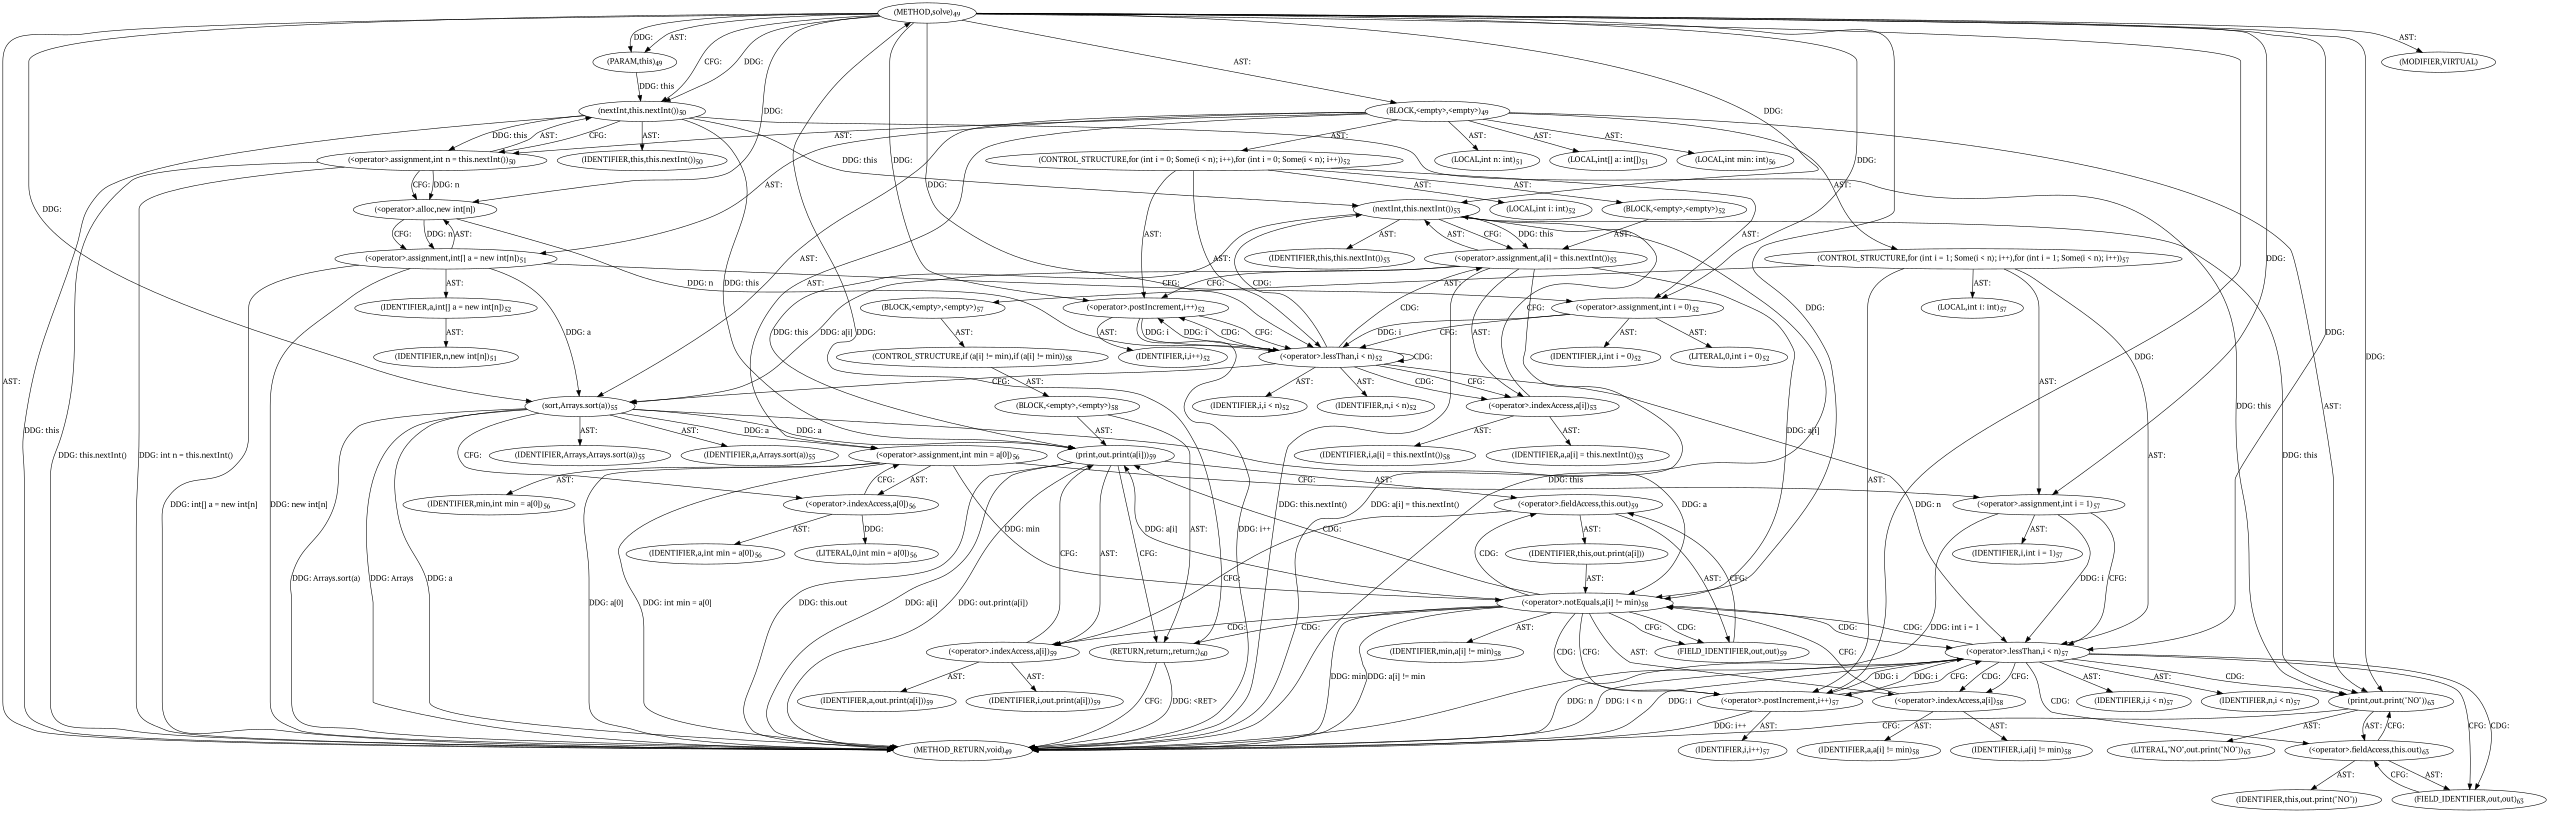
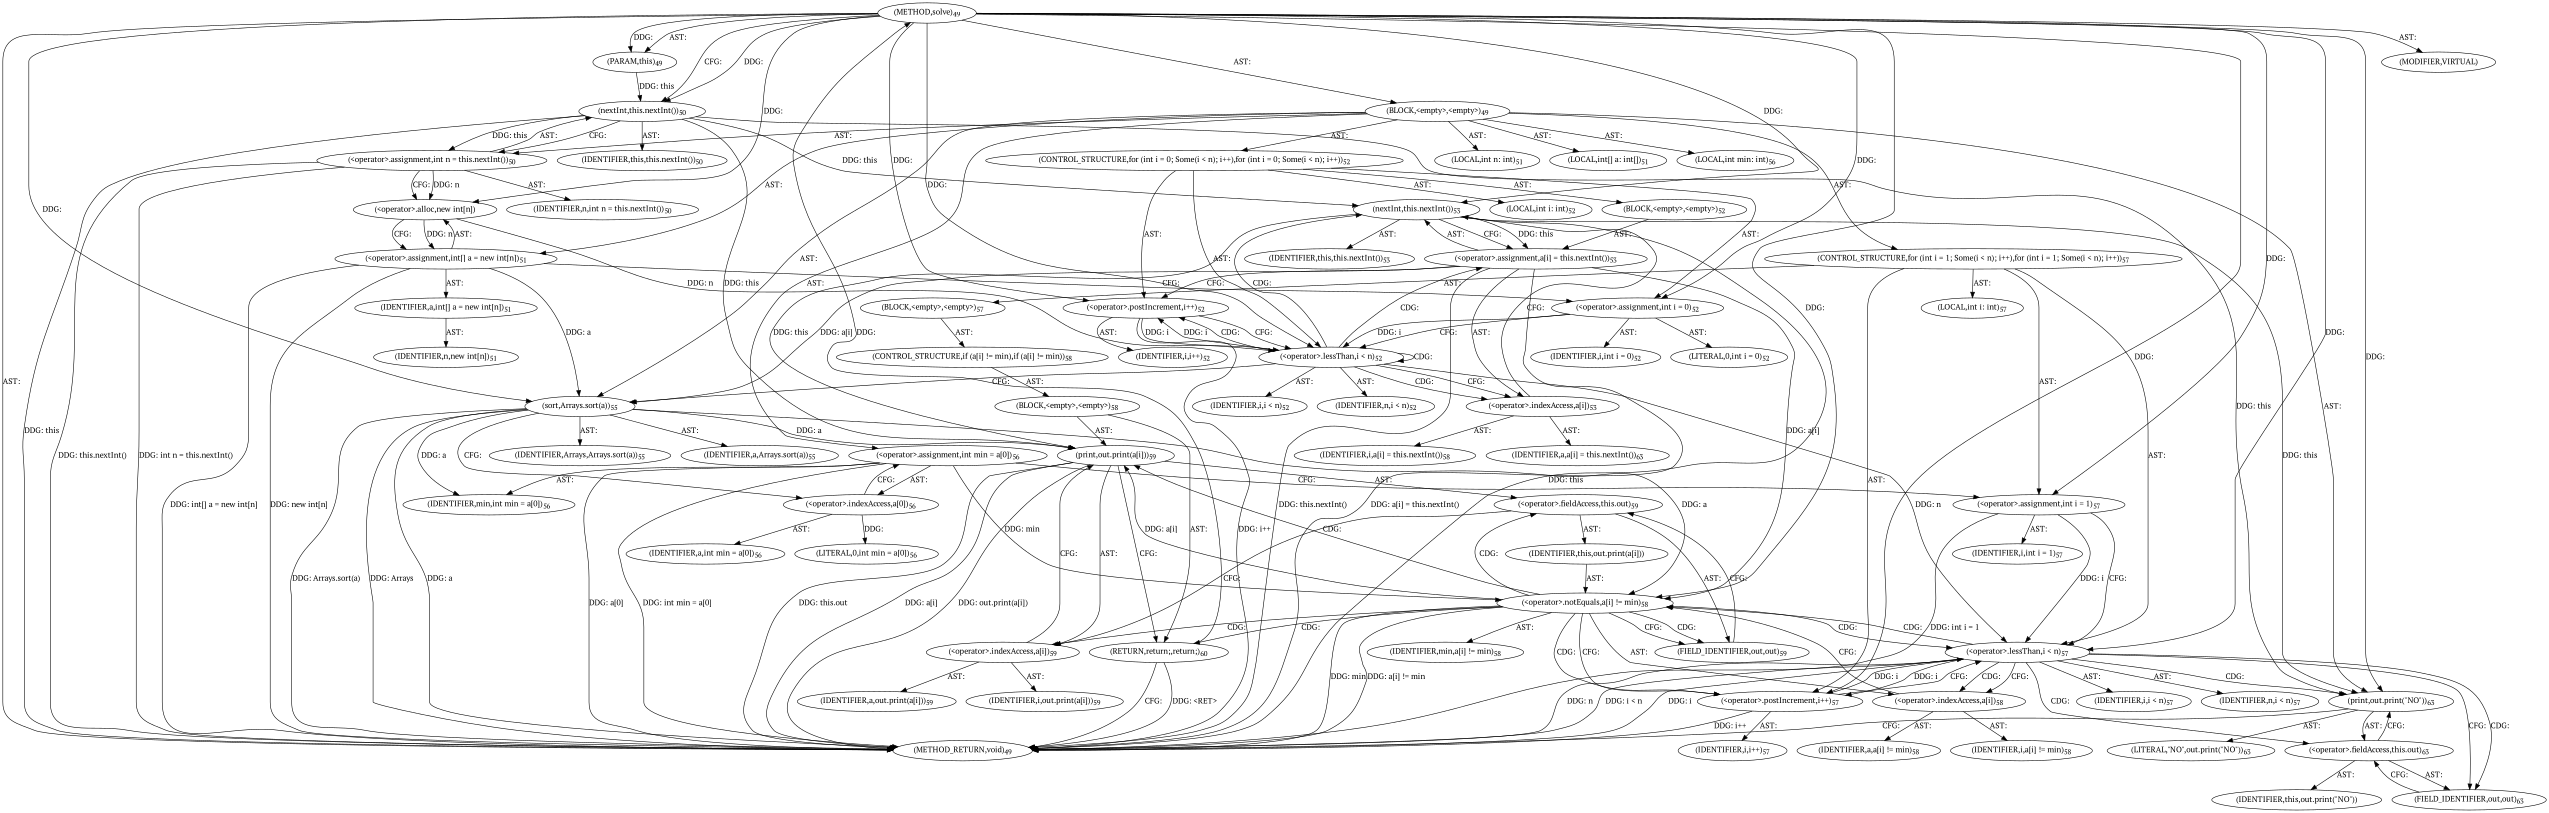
node "(IDENTIFIER,n,int n = this.nextInt())": added
node "(IDENTIFIER,a,int[] a = new int[n])": text "52" -> "51"
edge "(sort,Arrays.sort(a))" -> "(<operator>.assignment,int min = a[0])": now "(sort,Arrays.sort(a))" -> "(IDENTIFIER,min,int min = a[0])"
node "(IDENTIFIER,a,a[i] = this.nextInt())": text "53" -> "63"
